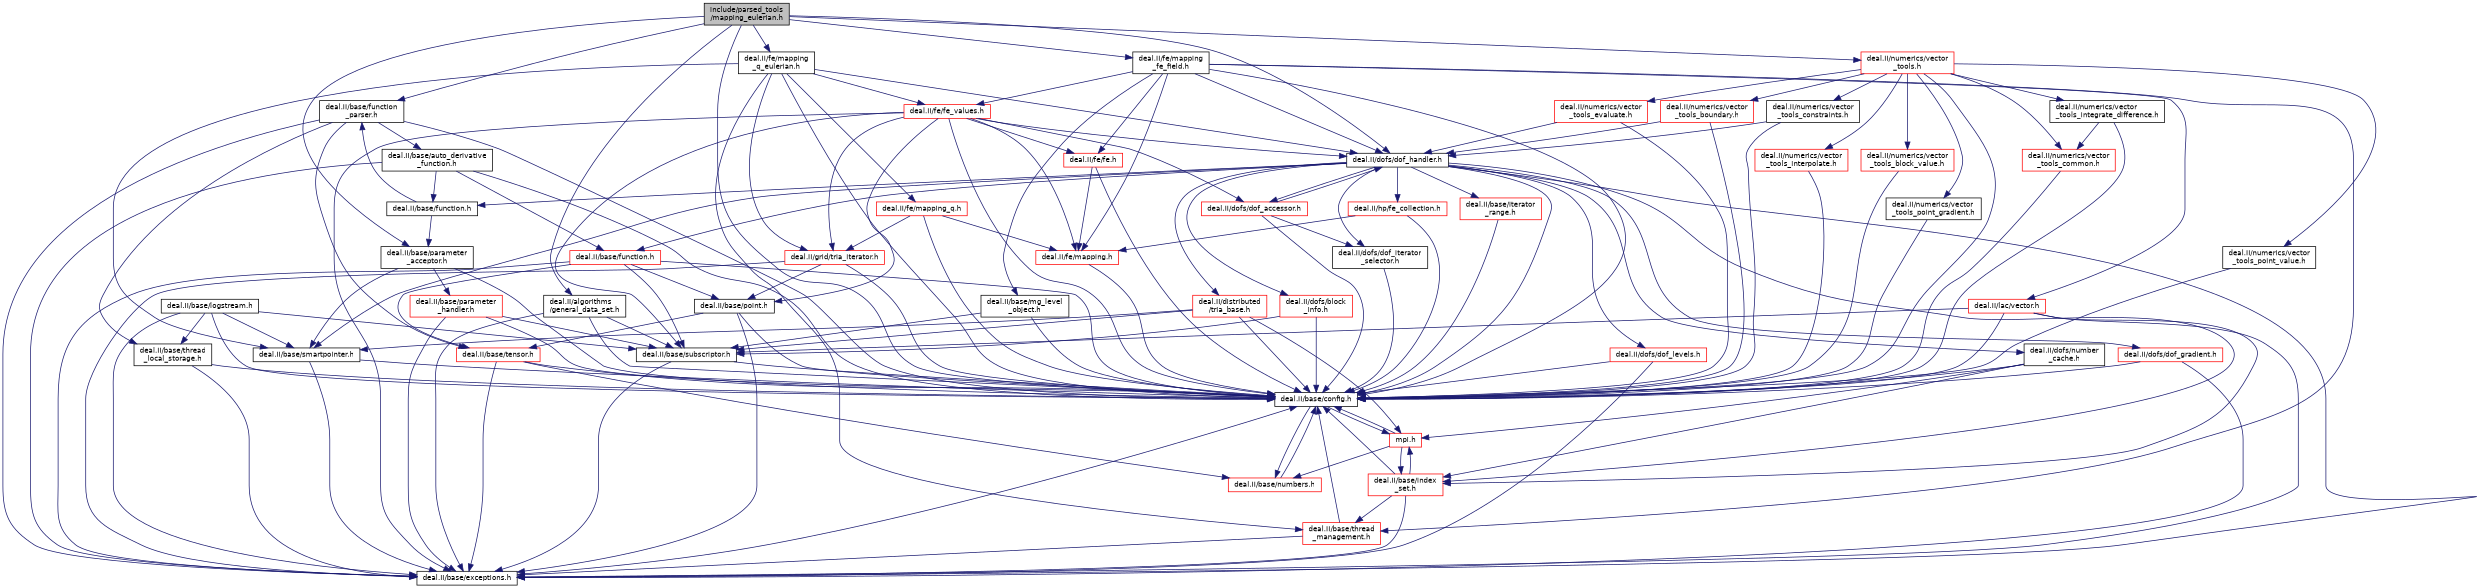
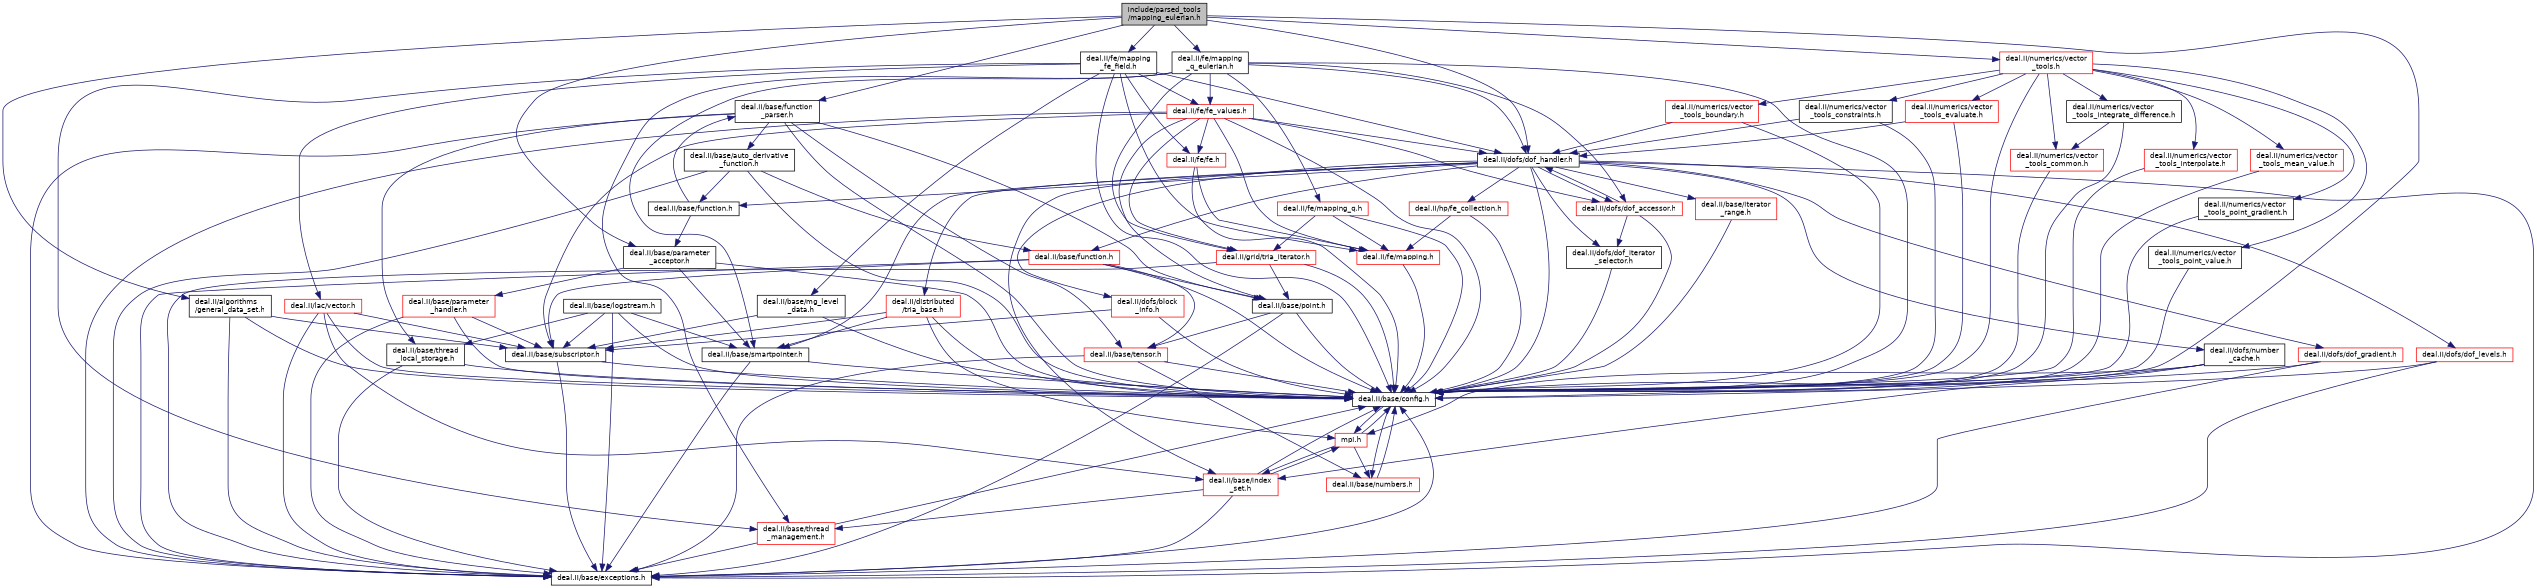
edge "deal.II/fe/mapping _q_eulerian.h" -> "deal.II/dofs/dof_accessor.h": added
node "deal.II/numerics/vector _tools_block_value.h": label "deal.II/numerics/vector _tools_block_value.h" -> "deal.II/numerics/vector _tools_mean_value.h"
edge "deal.II/base/function _parser.h" -> "deal.II/base/point.h": added
node "deal.II/base/mg_level _object.h": label "deal.II/base/mg_level _object.h" -> "deal.II/base/mg_level _data.h"
